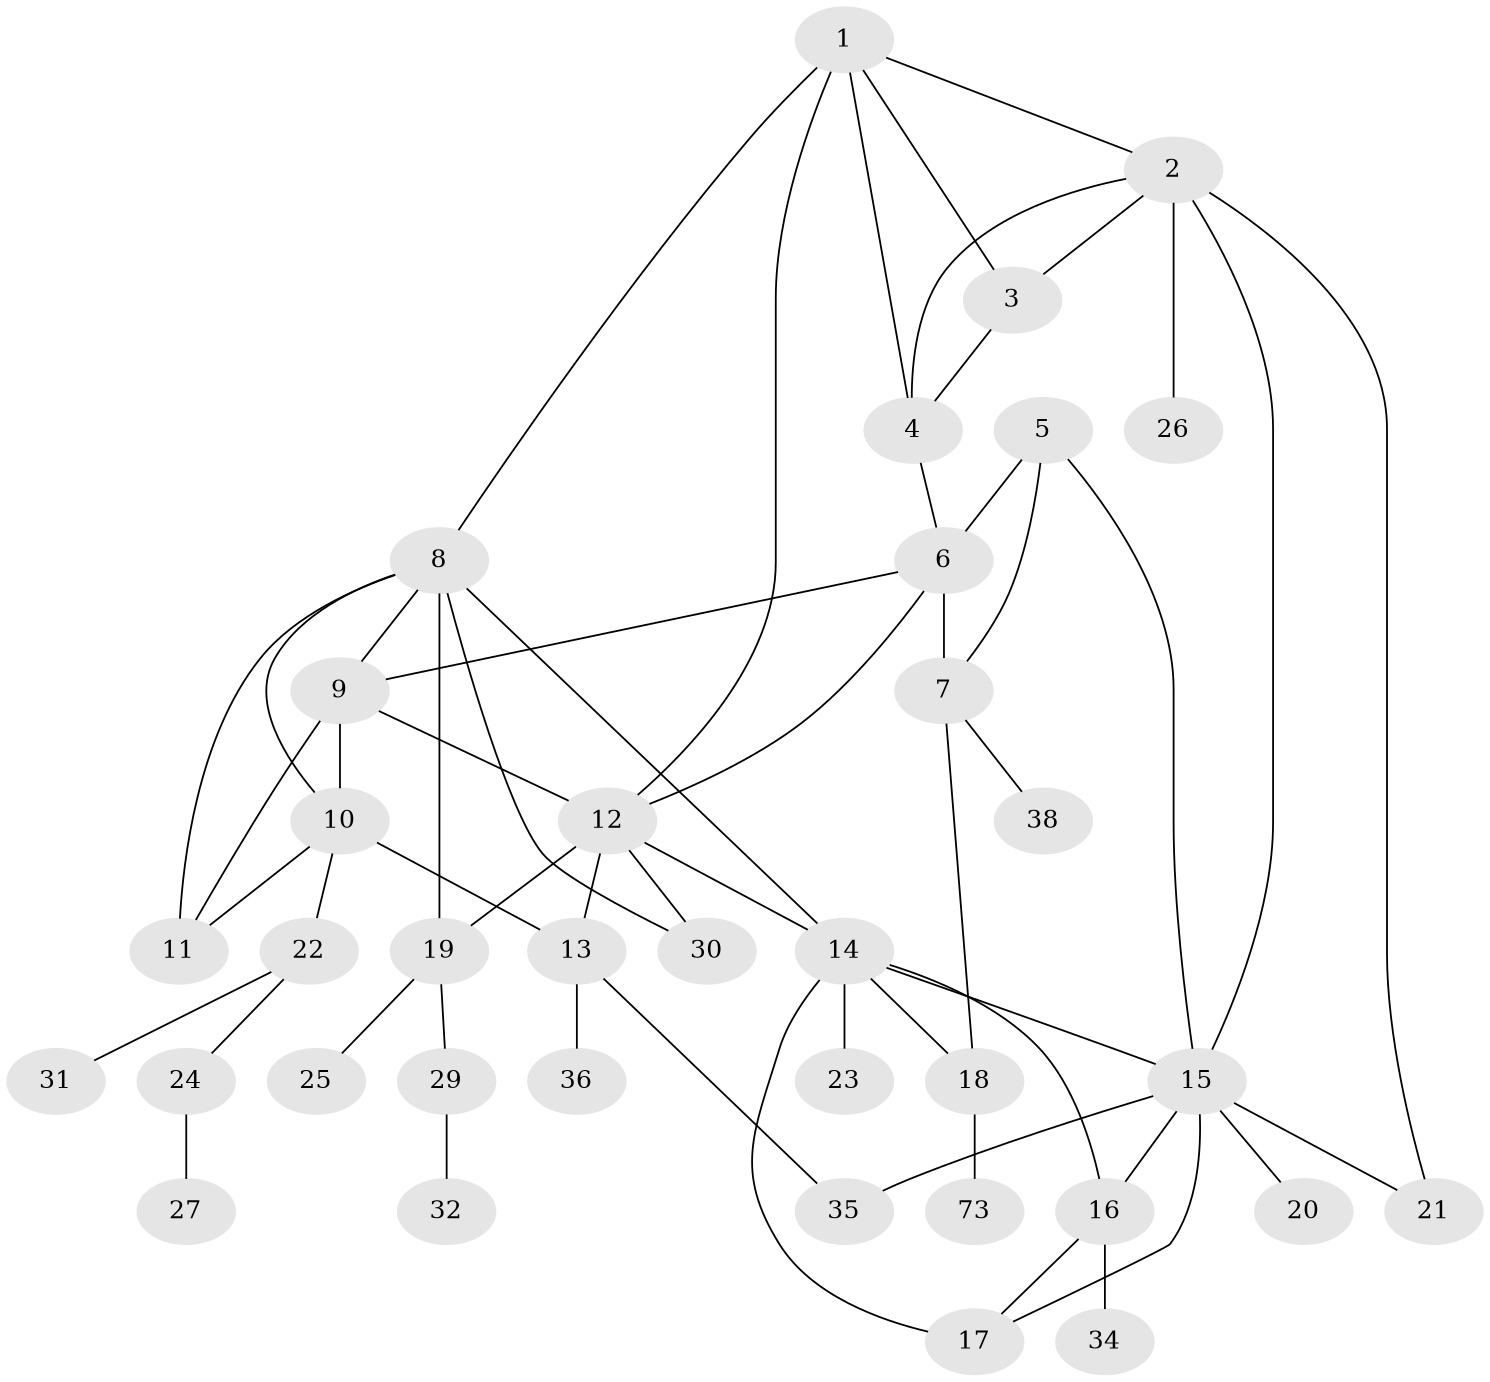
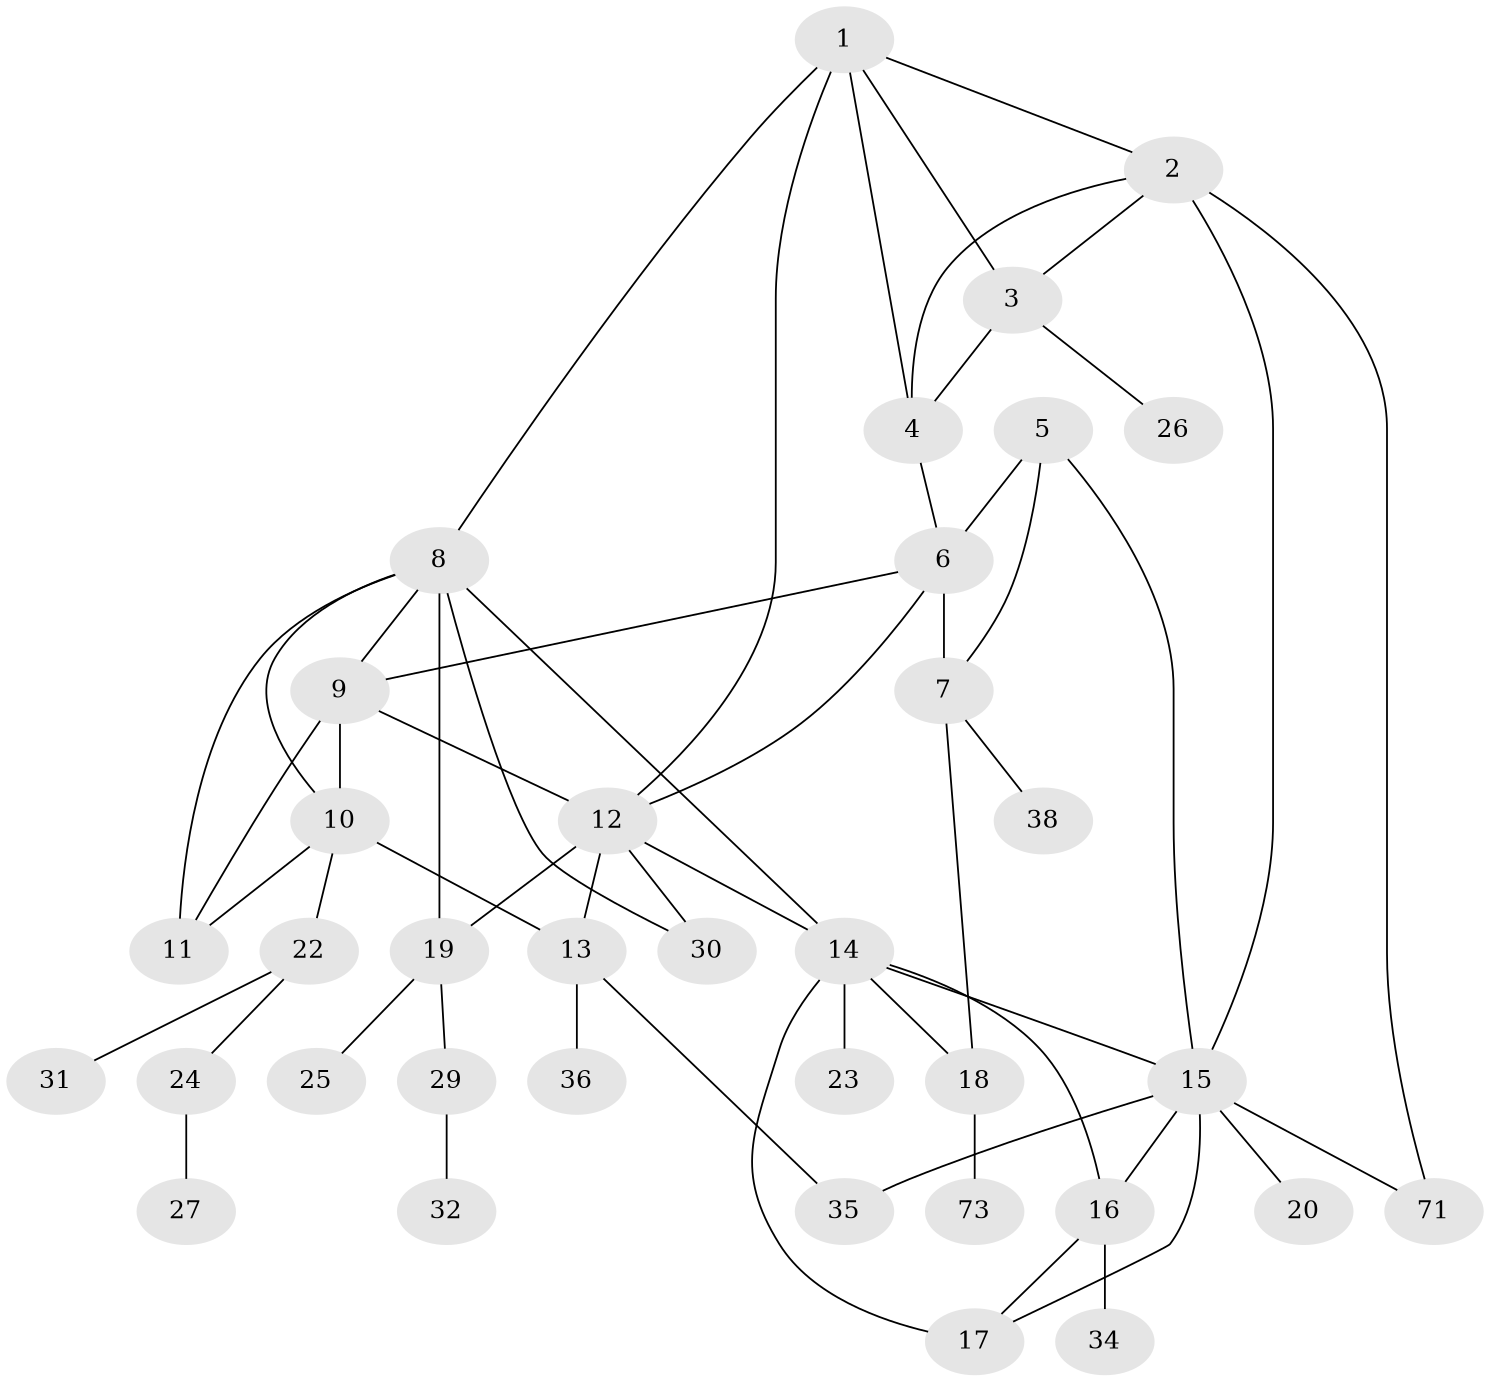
edge "2" -- "26": now "3" -- "26"
node "21": label "21" -> "71"
